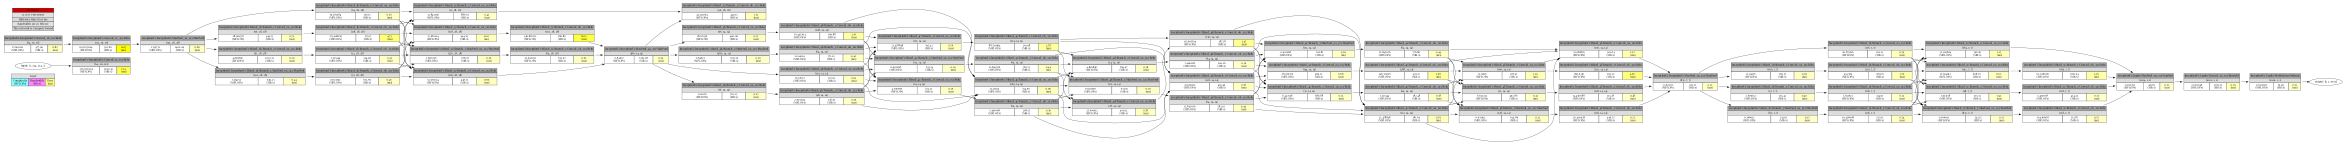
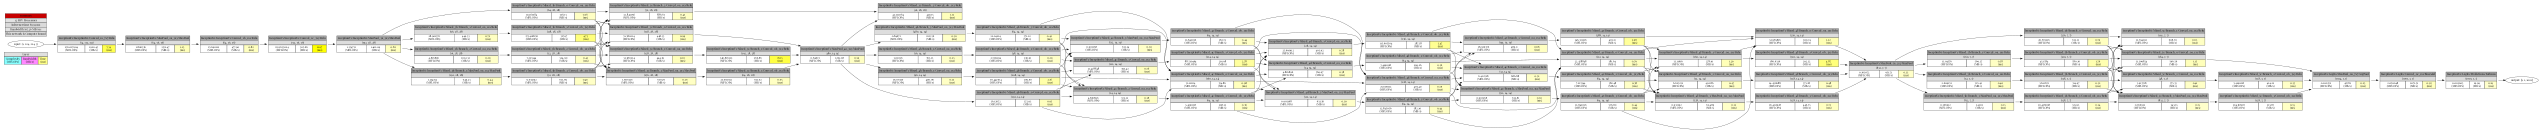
edge "InceptionV1/InceptionV1/Mixed_4c/Branch_1/Conv2d_0b_3x3/Relu" -> "InceptionV1/InceptionV1/Mixed_4d/Branch_1/Conv2d_0b_3x3/Relu": now "InceptionV1/InceptionV1/Mixed_4c/Branch_1/Conv2d_0b_3x3/Relu" -> "InceptionV1/InceptionV1/Mixed_4d/Branch_1/Conv2d_0a_1x1/Relu"
node "InceptionV1/InceptionV1/MaxPool_2a_3x3/MaxPool": added
node "InceptionV1/InceptionV1/Mixed_5c/Branch_1/Conv2d_0b_3x3/Relu": removed
